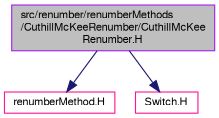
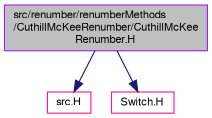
node "renumberMethod.H": label "renumberMethod.H" -> "src.H"
